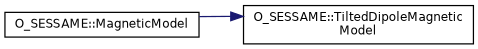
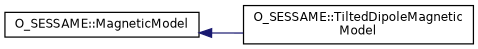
edge "O_SESSAME::MagneticModel" -> "O_SESSAME::TiltedDipoleMagnetic Model": reversed
